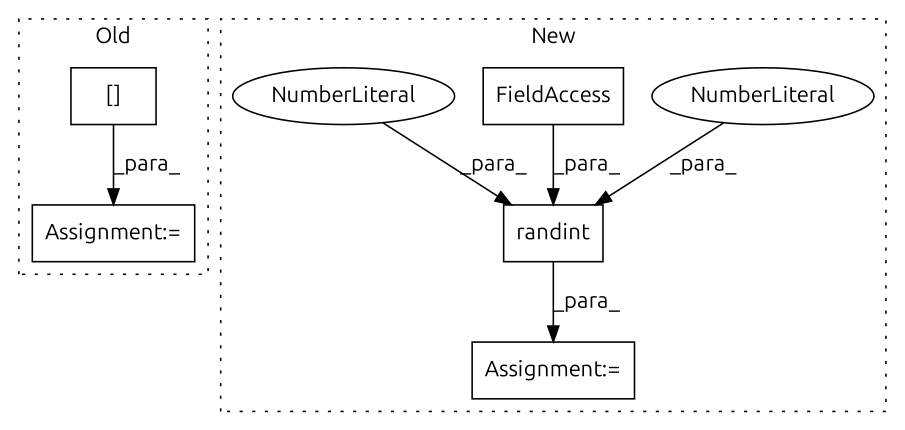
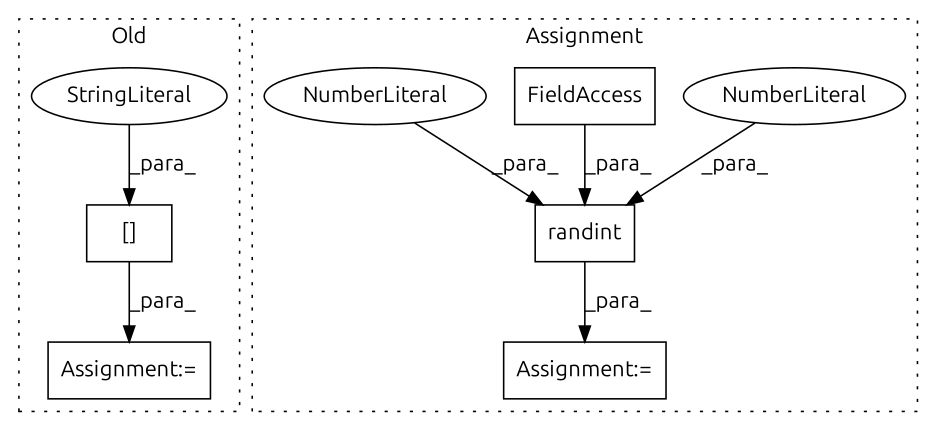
cluster "New": label "New" -> "Assignment"
node "StringLiteral": added
